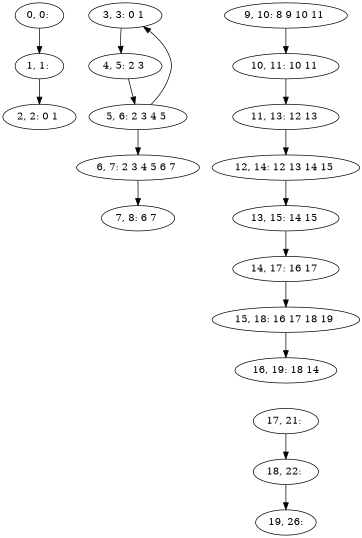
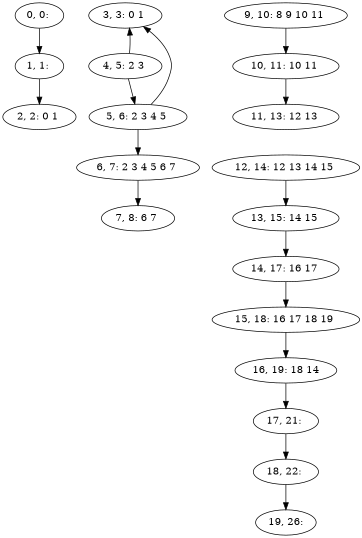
edge "3, 3: 0 1" -> "4, 5: 2 3": reversed
edge "11, 13: 12 13" -> "12, 14: 12 13 14 15": removed
edge "16, 19: 18 14" -> "17, 21:": added
